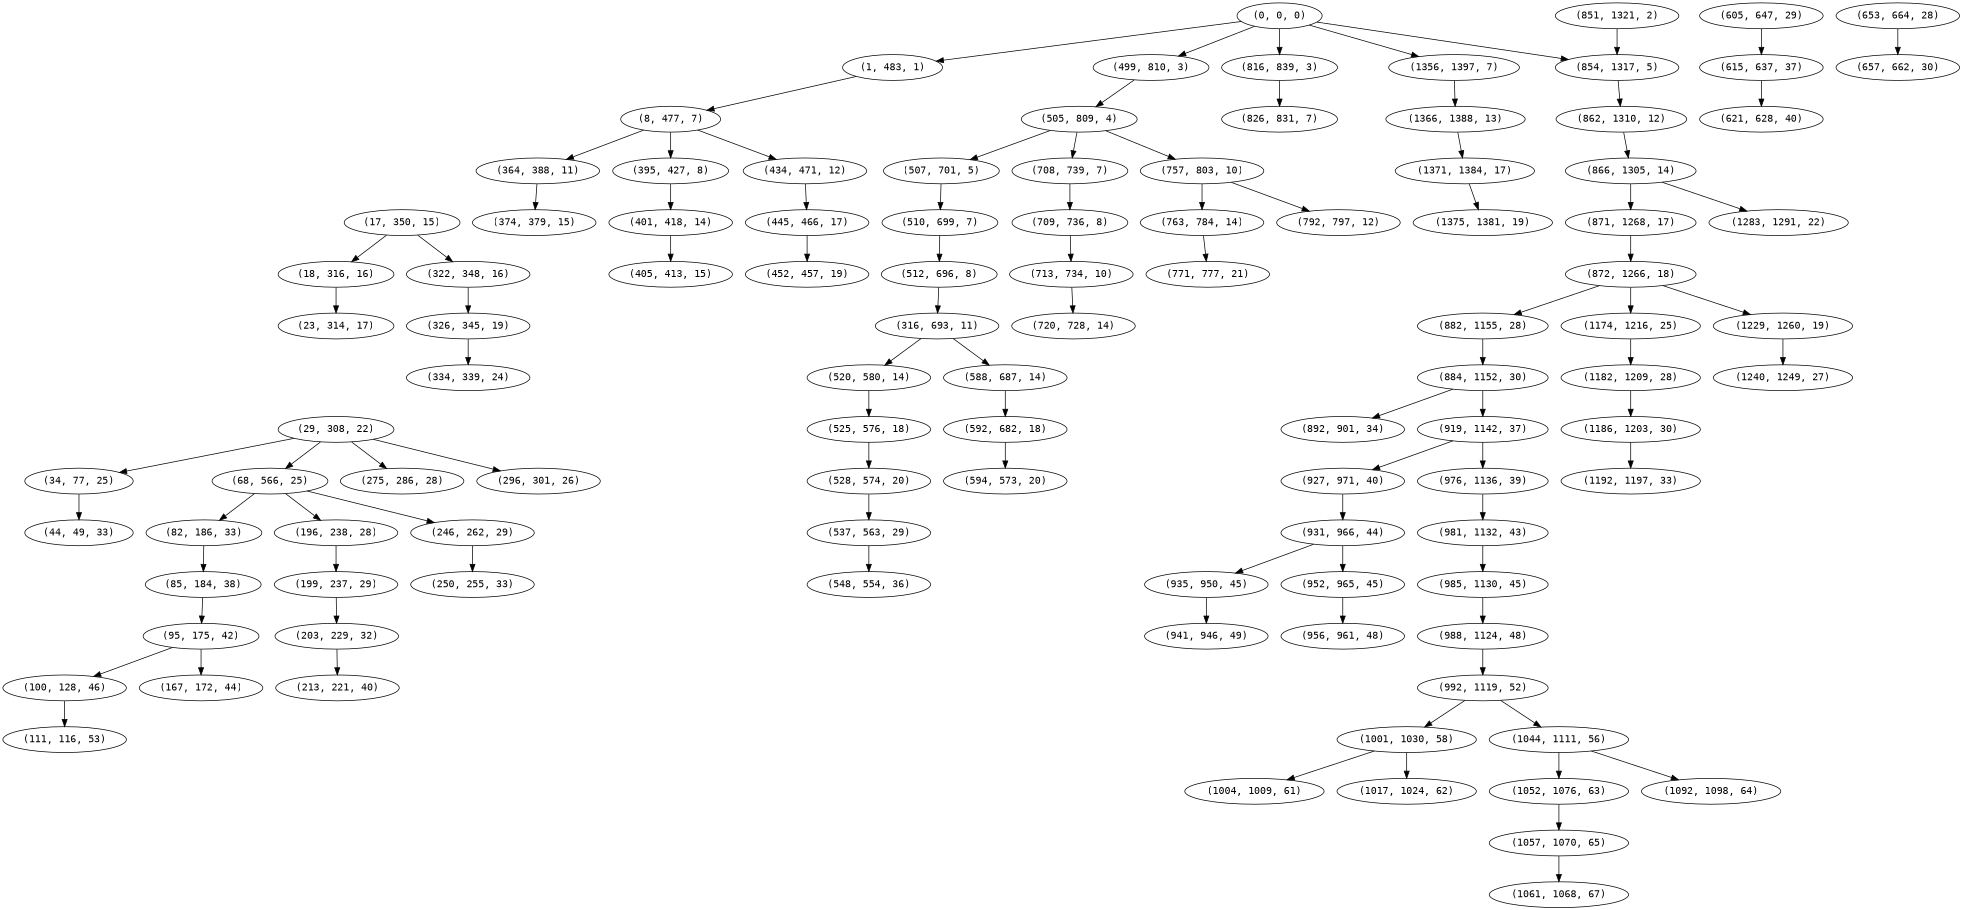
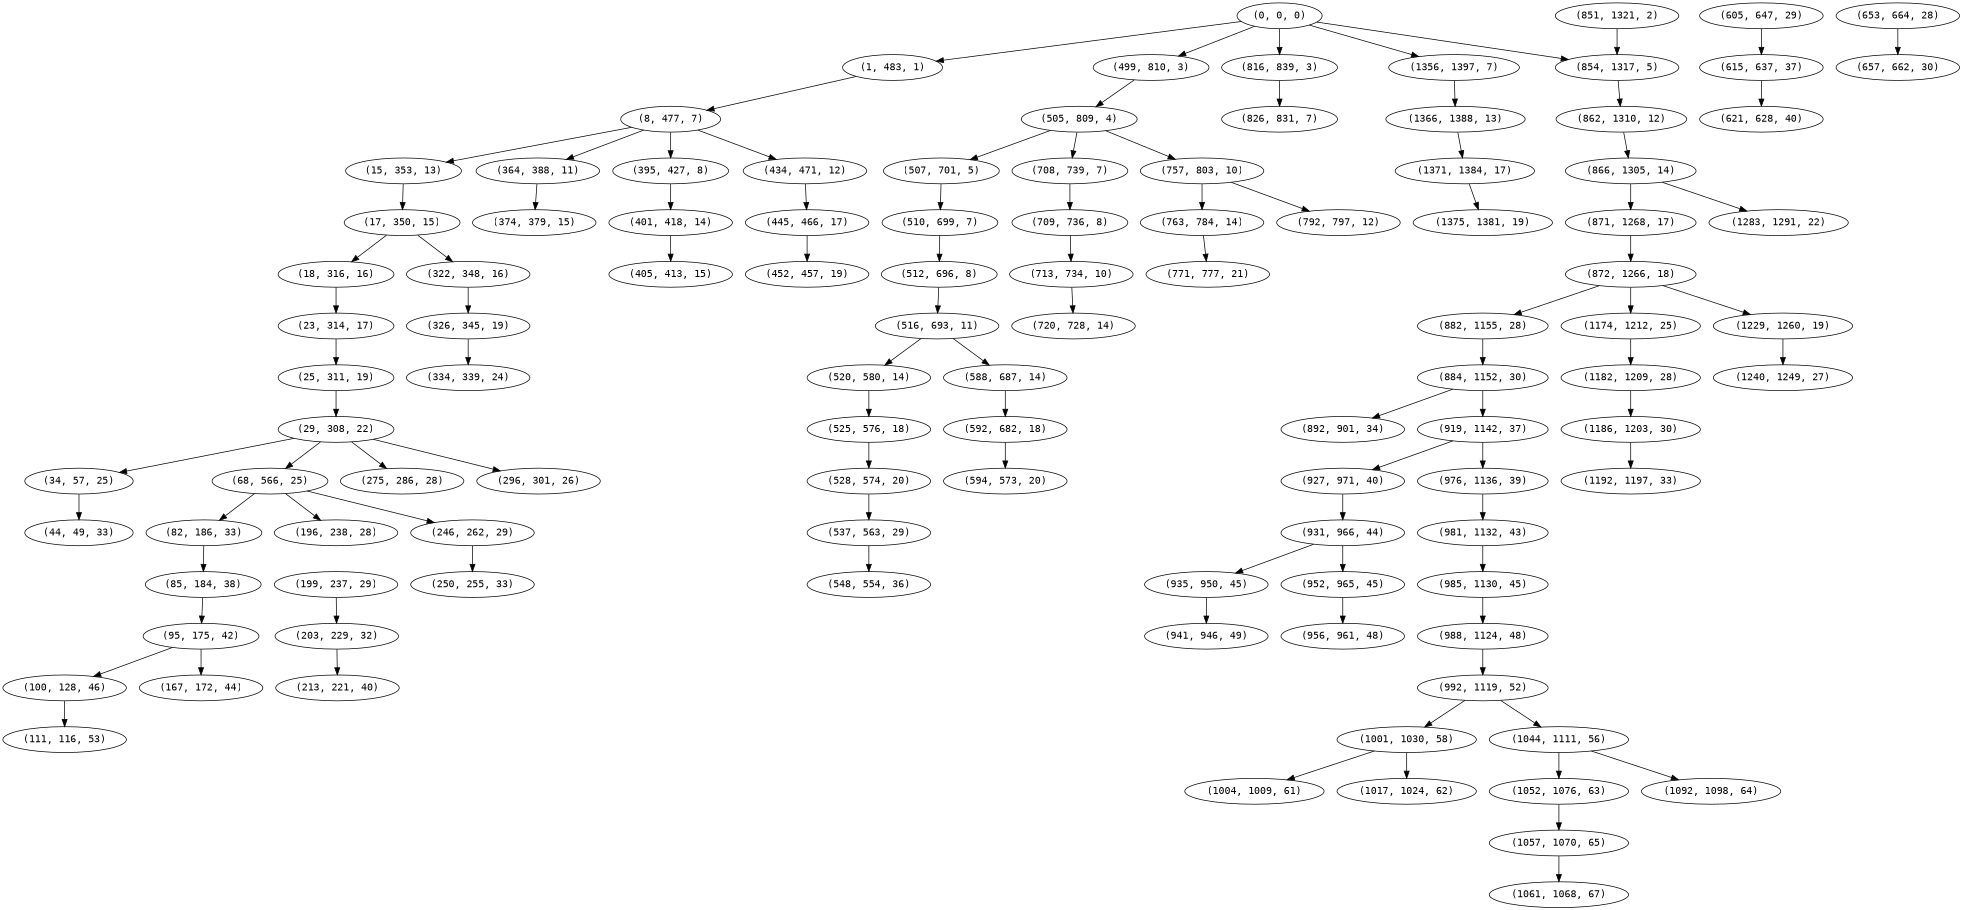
node "(15, 353, 13)": added
node "(316, 693, 11)": label "(316, 693, 11)" -> "(516, 693, 11)"
node "(1174, 1216, 25)": label "(1174, 1216, 25)" -> "(1174, 1212, 25)"
node "(25, 311, 19)": added
node "(34, 77, 25)": label "(34, 77, 25)" -> "(34, 57, 25)"
edge "(196, 238, 28)" -> "(199, 237, 29)": removed
